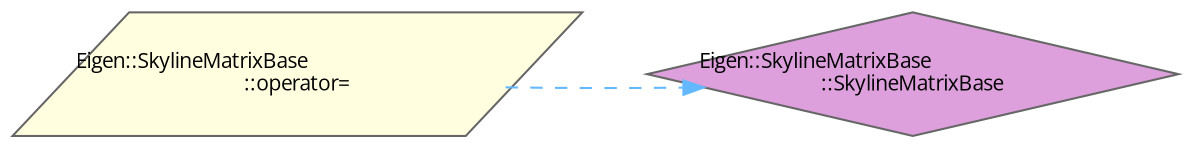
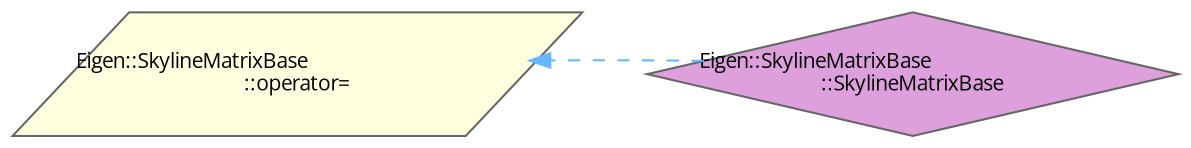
edge "Eigen::SkylineMatrixBase ::operator=" -> "Eigen::SkylineMatrixBase ::SkylineMatrixBase": reversed
